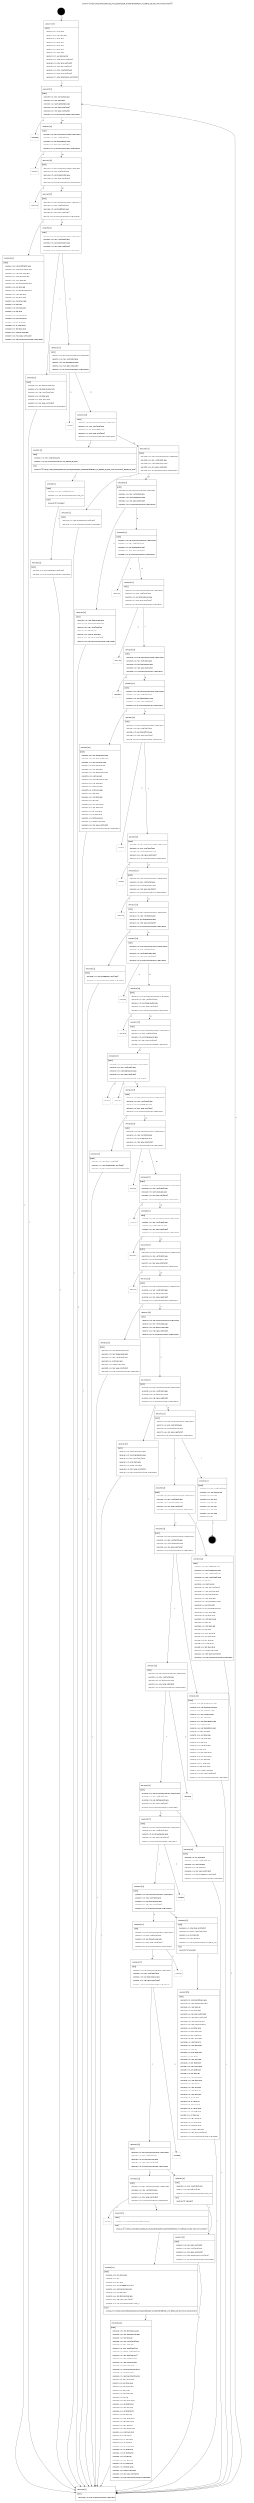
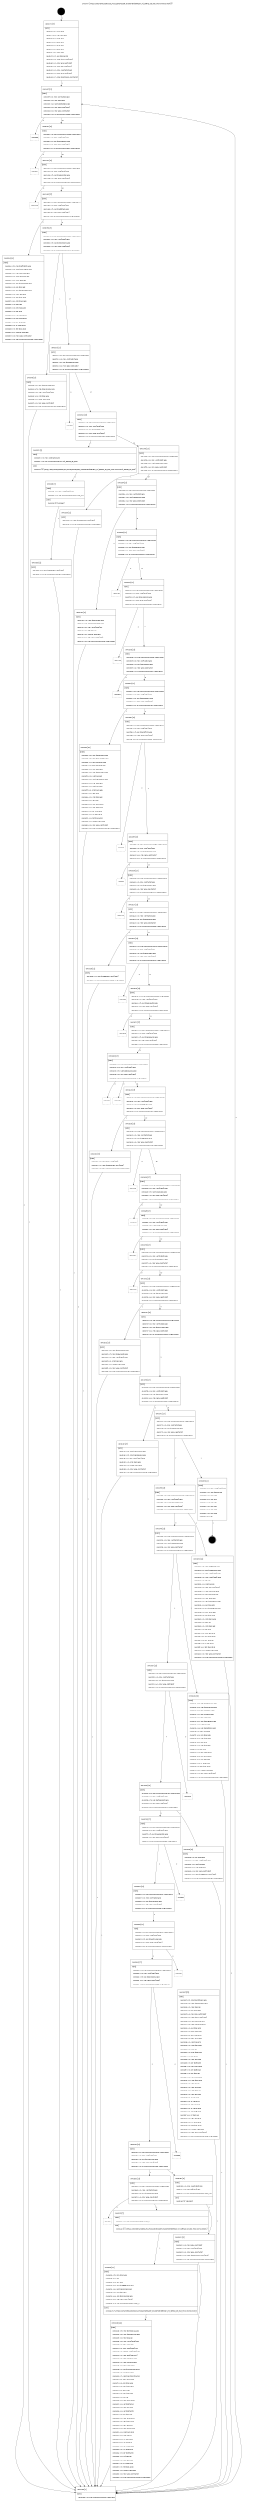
node "0x401a88 [23]": removed
